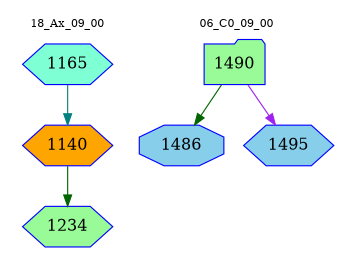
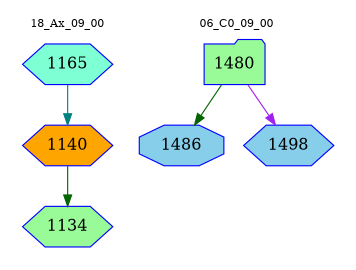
node "1490": label "1490" -> "1480"
node "1495": label "1495" -> "1498"
node "1234": label "1234" -> "1134"
